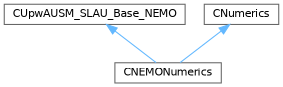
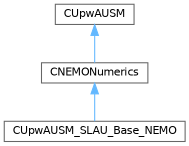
node "CNumerics": label "CNumerics" -> "CUpwAUSM"
edge "CNEMONumerics" -> "CUpwAUSM_SLAU_Base_NEMO": reversed
